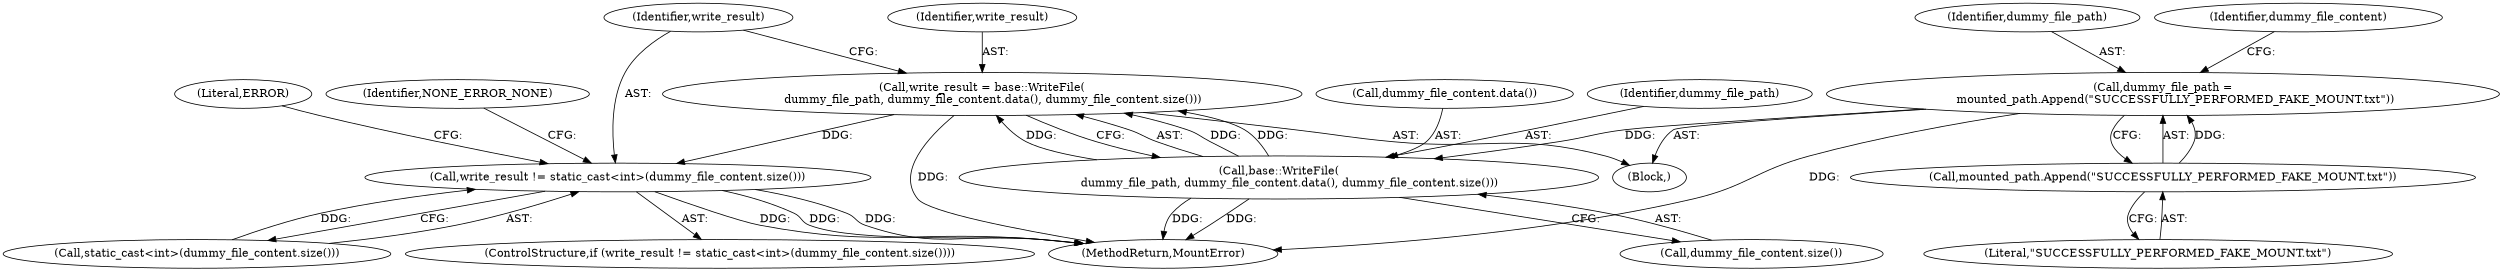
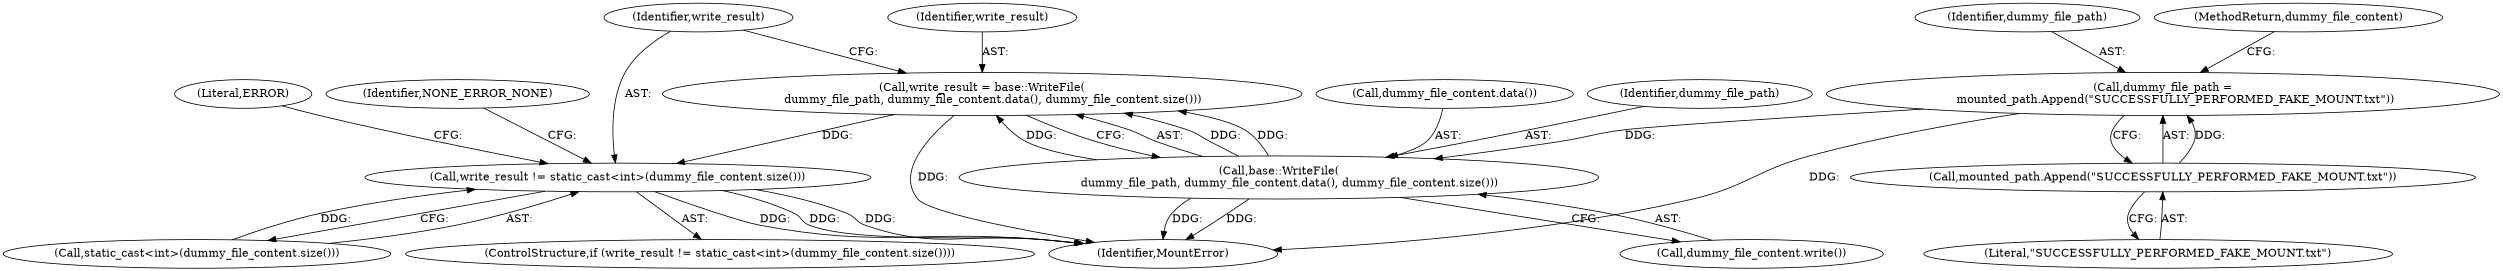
node "(Identifier,dummy_file_content)": label "(Identifier,dummy_file_content)" -> "(MethodReturn,dummy_file_content)"
node "(Block,)": removed
node "(MethodReturn,MountError)": label "(MethodReturn,MountError)" -> "(Identifier,MountError)"
node "(Call,dummy_file_content.size())": label "(Call,dummy_file_content.size())" -> "(Call,dummy_file_content.write())"
